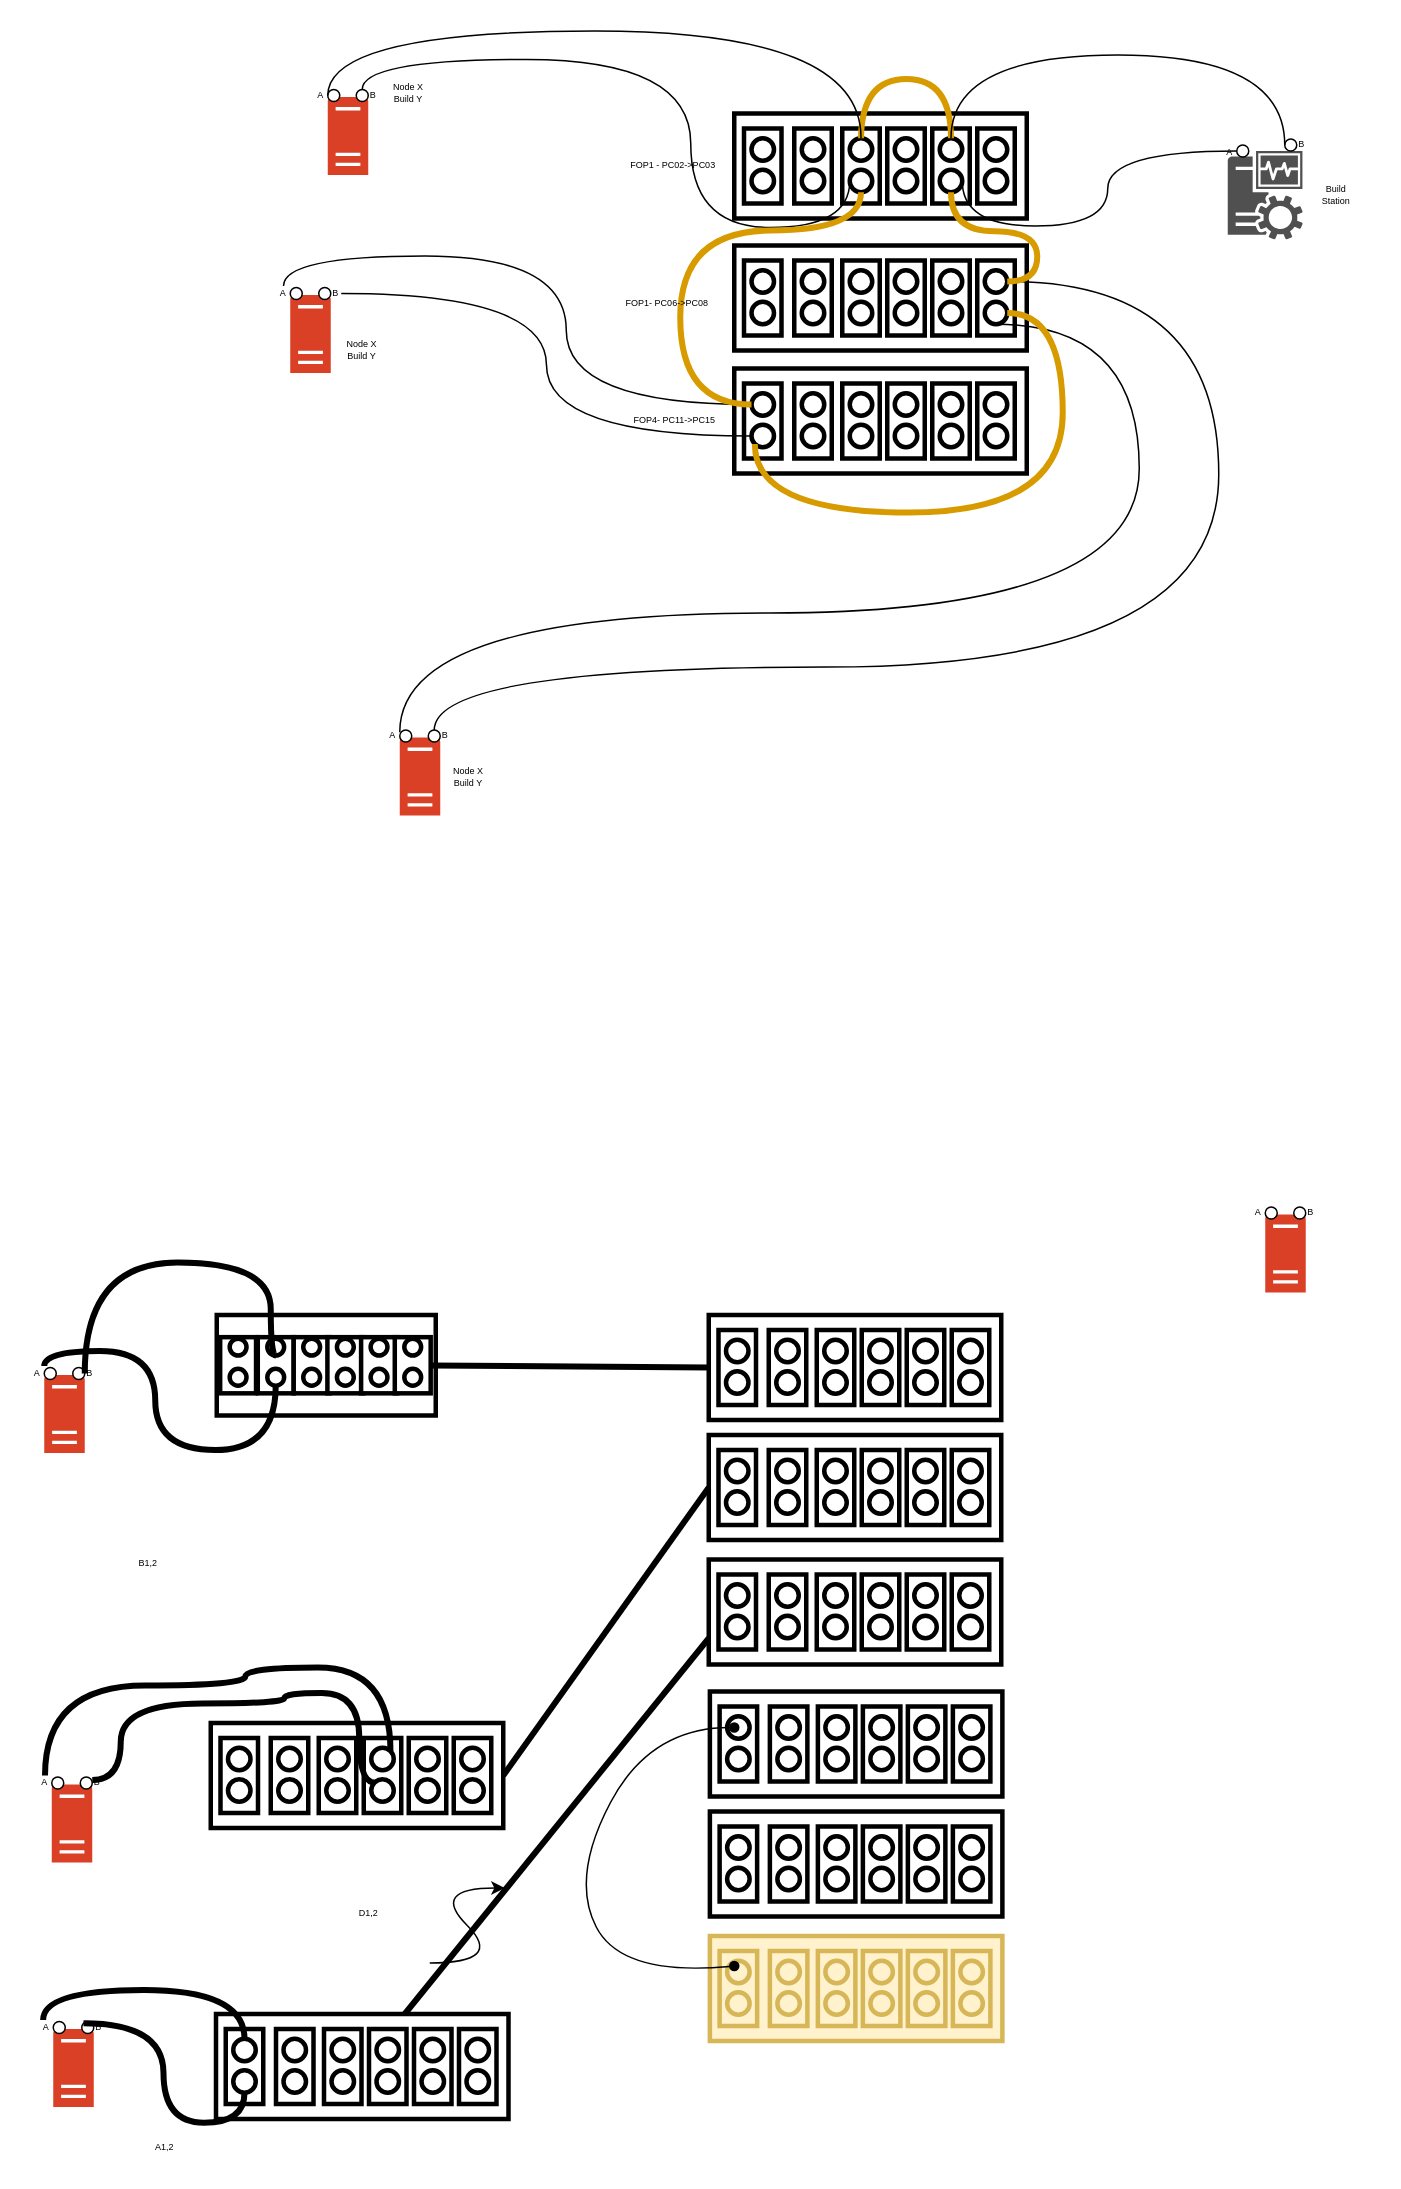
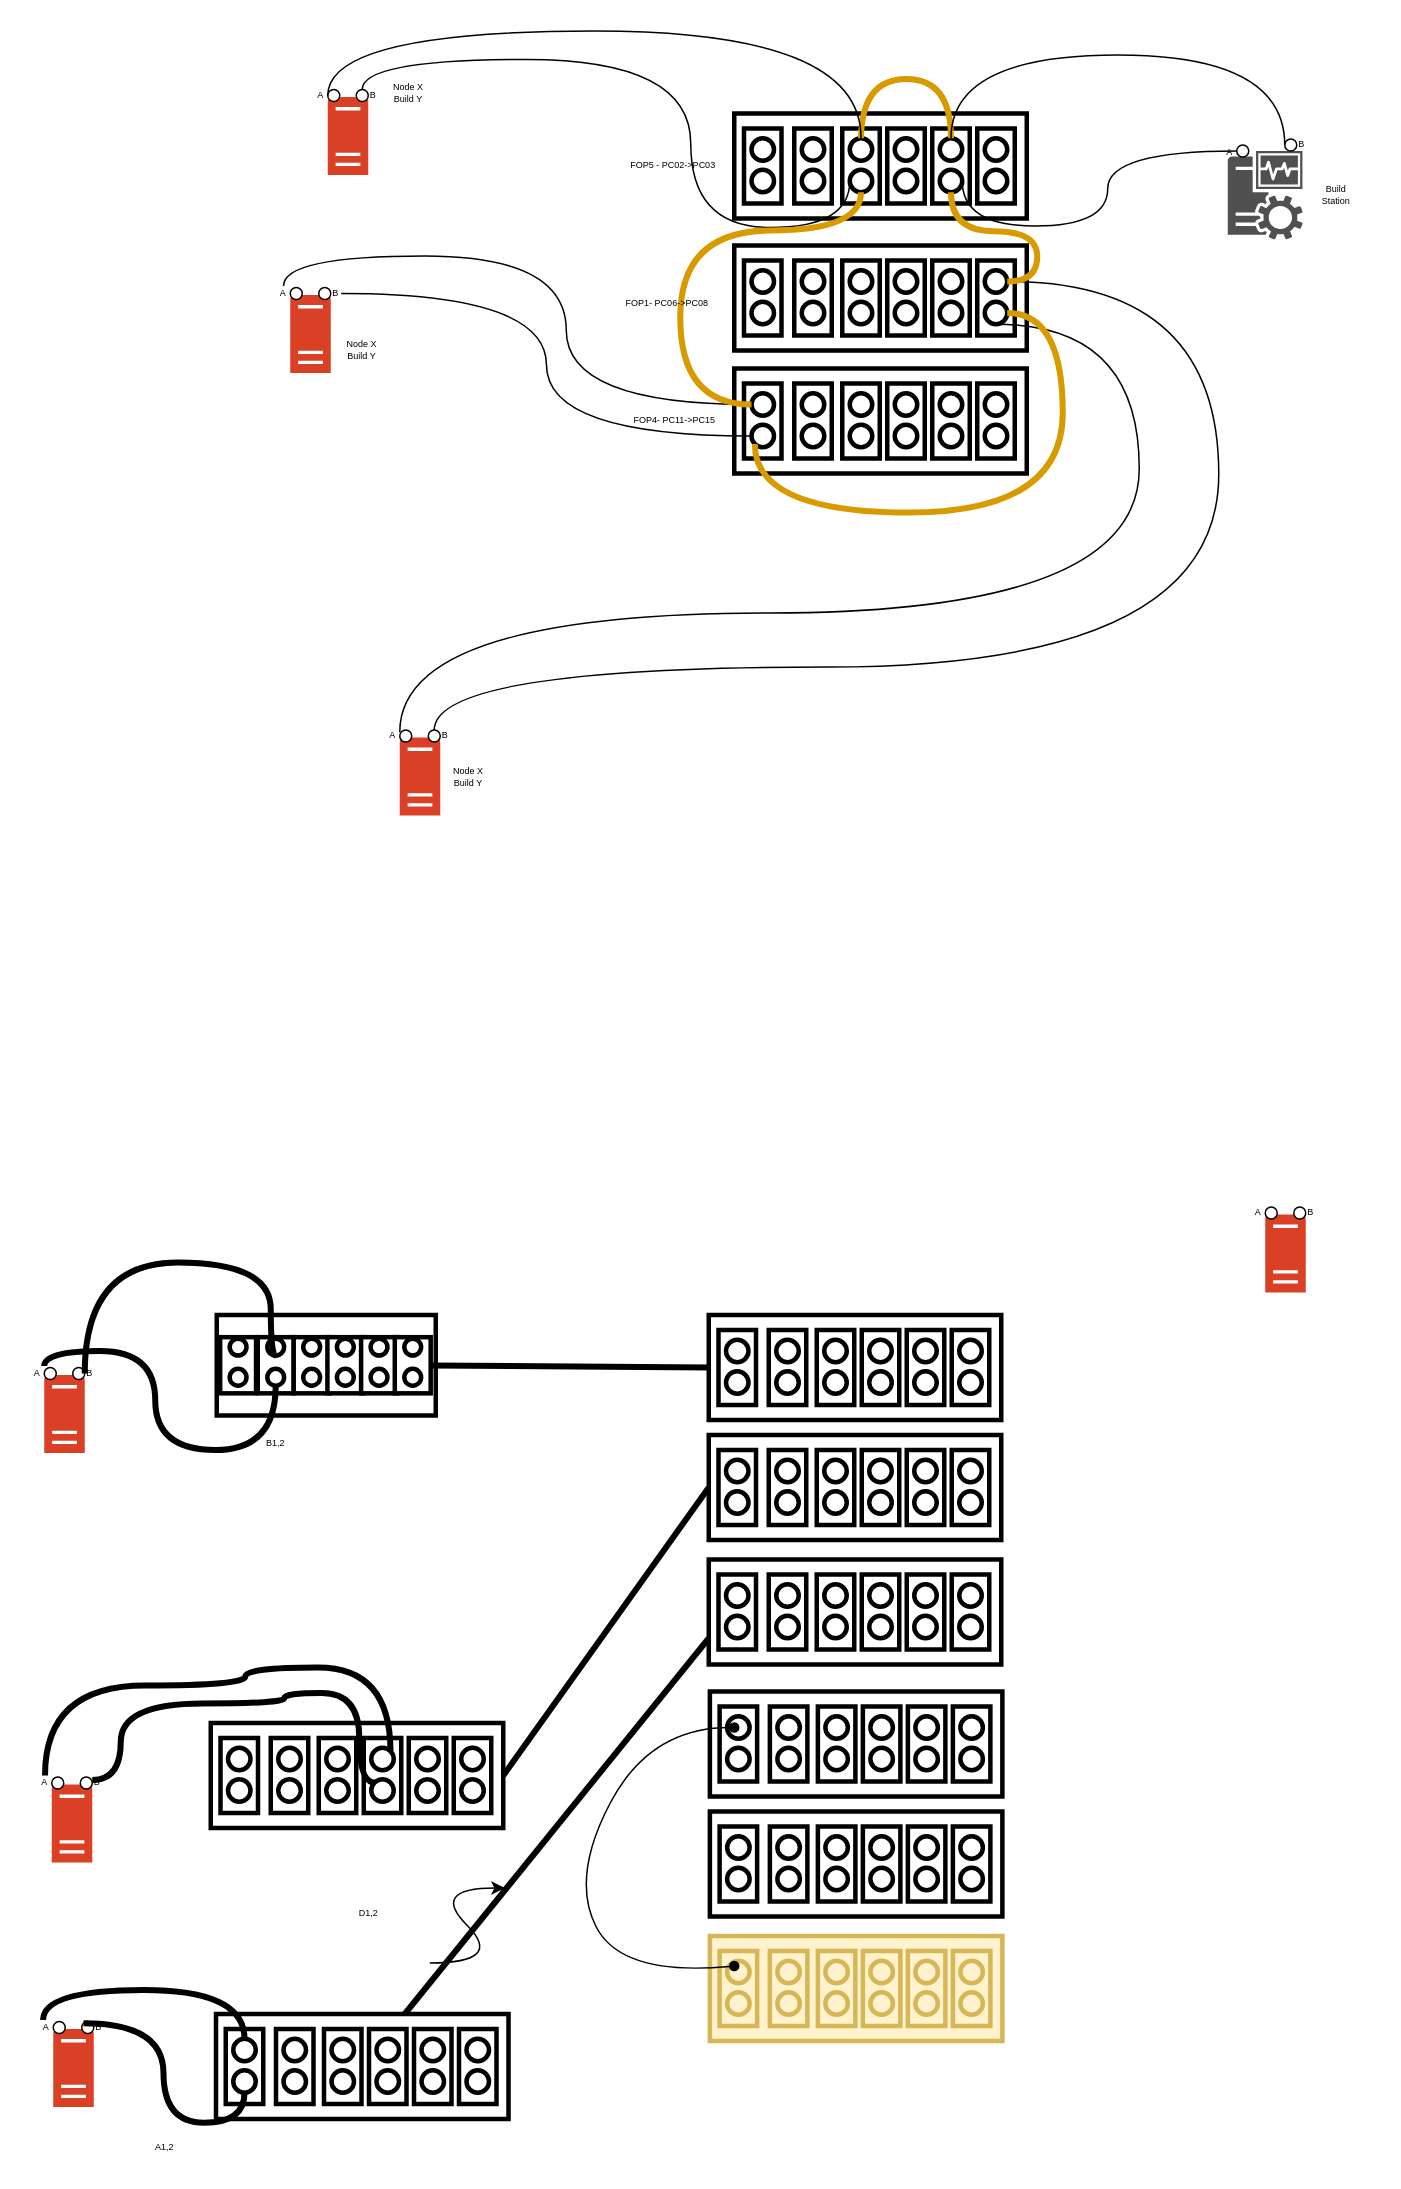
node "FOP1 - PC02->PC03": label "FOP1 - PC02->PC03" -> "FOP5 - PC02->PC03"
node "B1,2": moved (147, 1563) -> (275, 1443)
